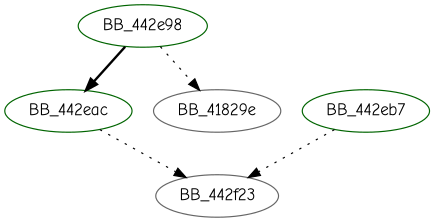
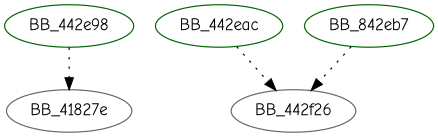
edge "BB_442e98" -> "BB_442eac": removed
node "BB_41829e": label "BB_41829e" -> "BB_41827e"
node "BB_442eb7": label "BB_442eb7" -> "BB_842eb7"
node "BB_442f23": label "BB_442f23" -> "BB_442f26"
